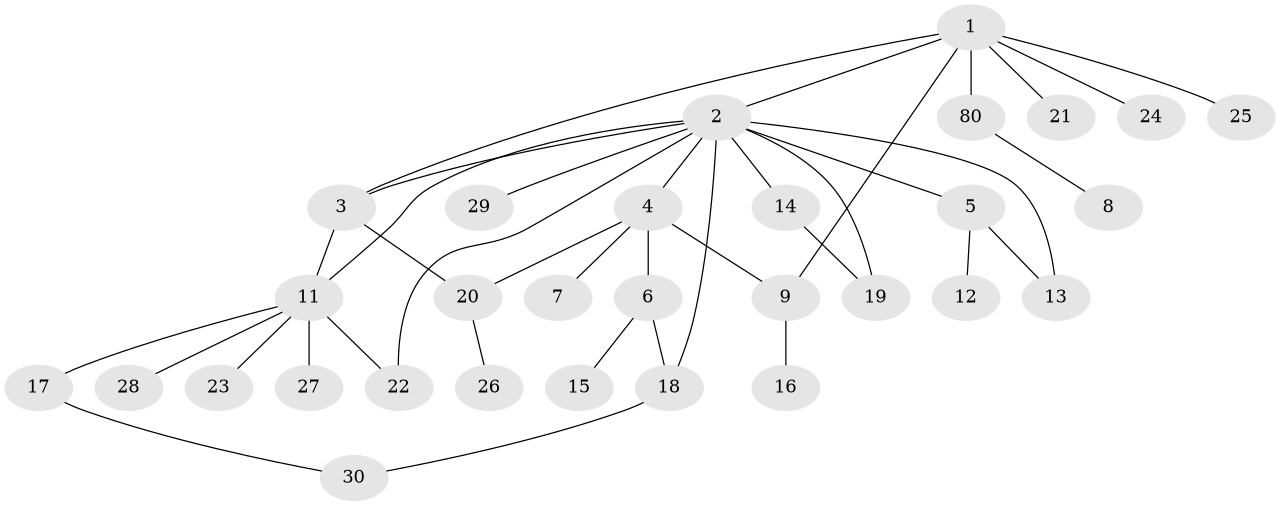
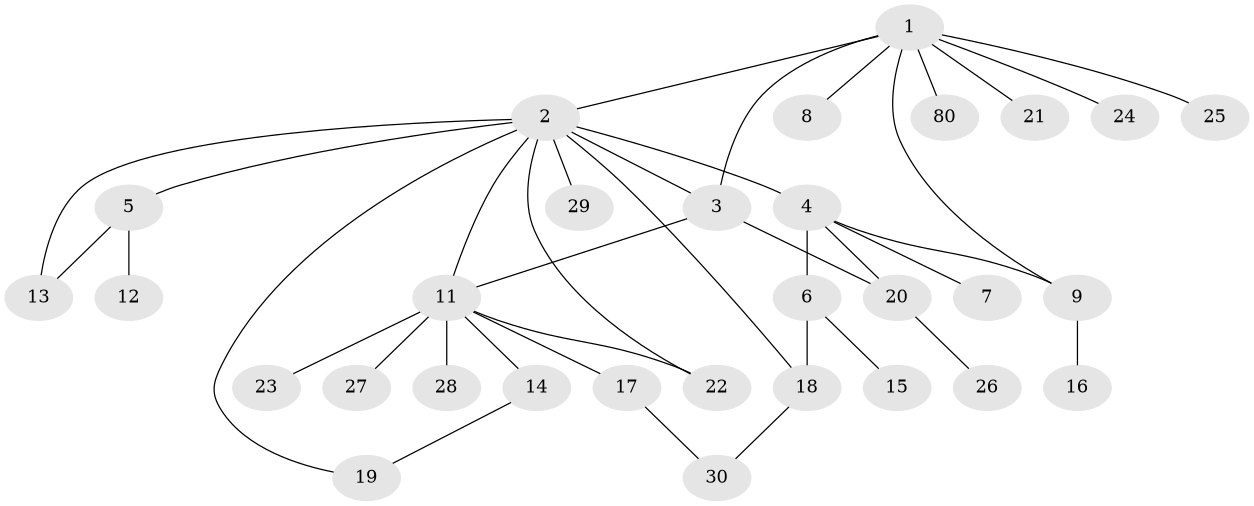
edge "2" -- "14": now "11" -- "14"
edge "80" -- "8": now "1" -- "8"
